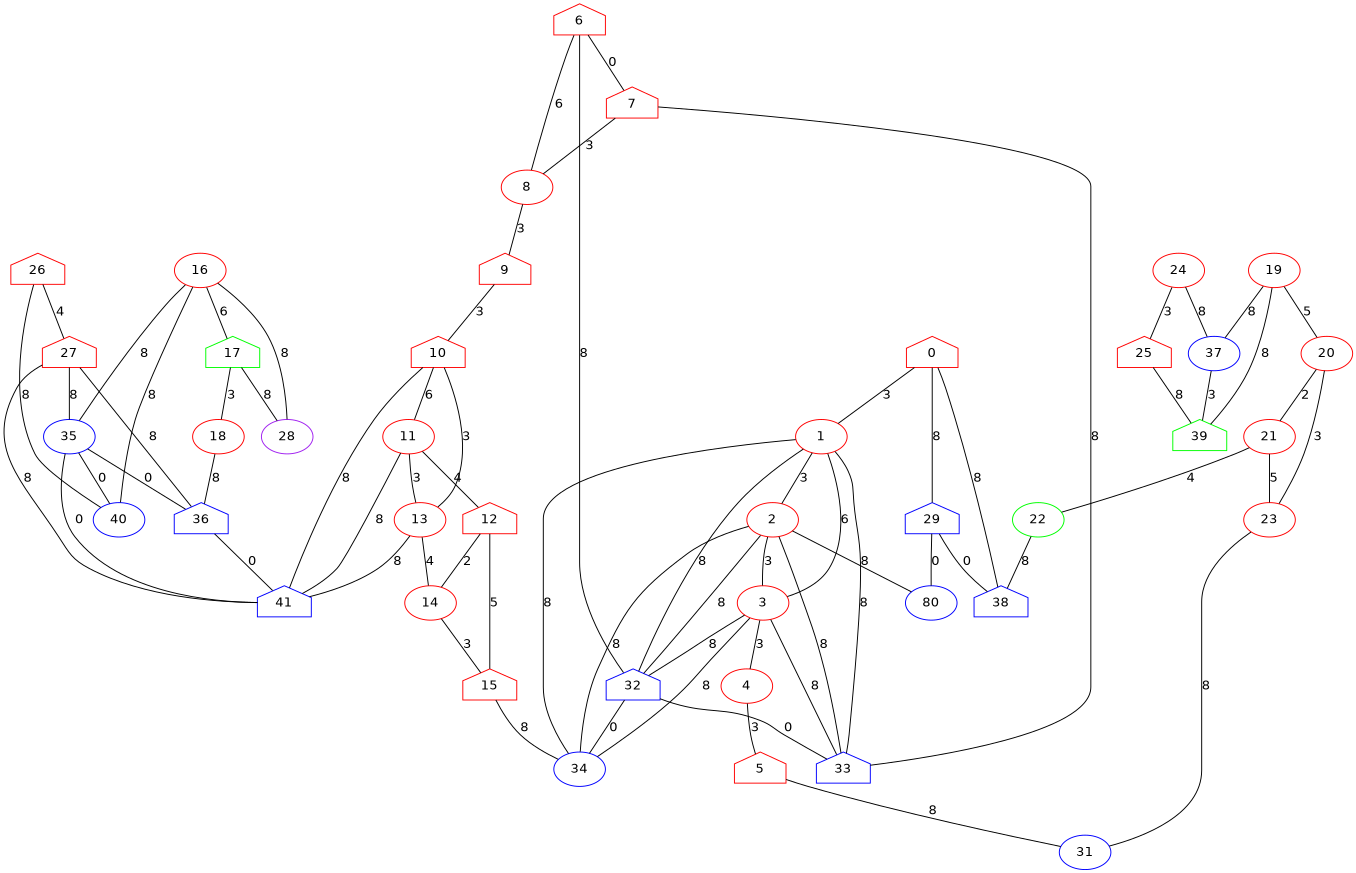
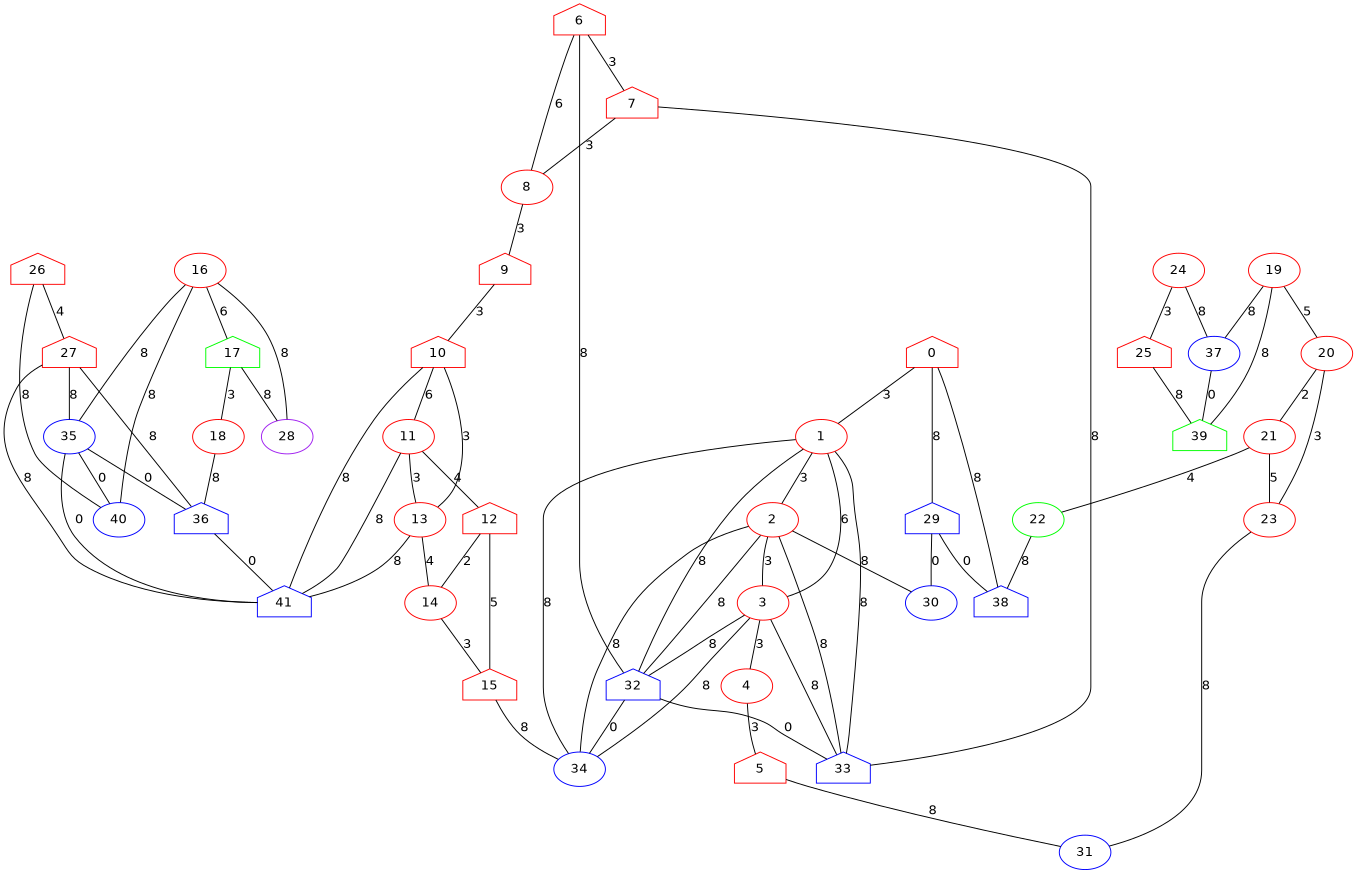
edge "6" -- "7": label "0" -> "3"
edge "37" -- "39": label "3" -> "0"
node "80": label "80" -> "30"
